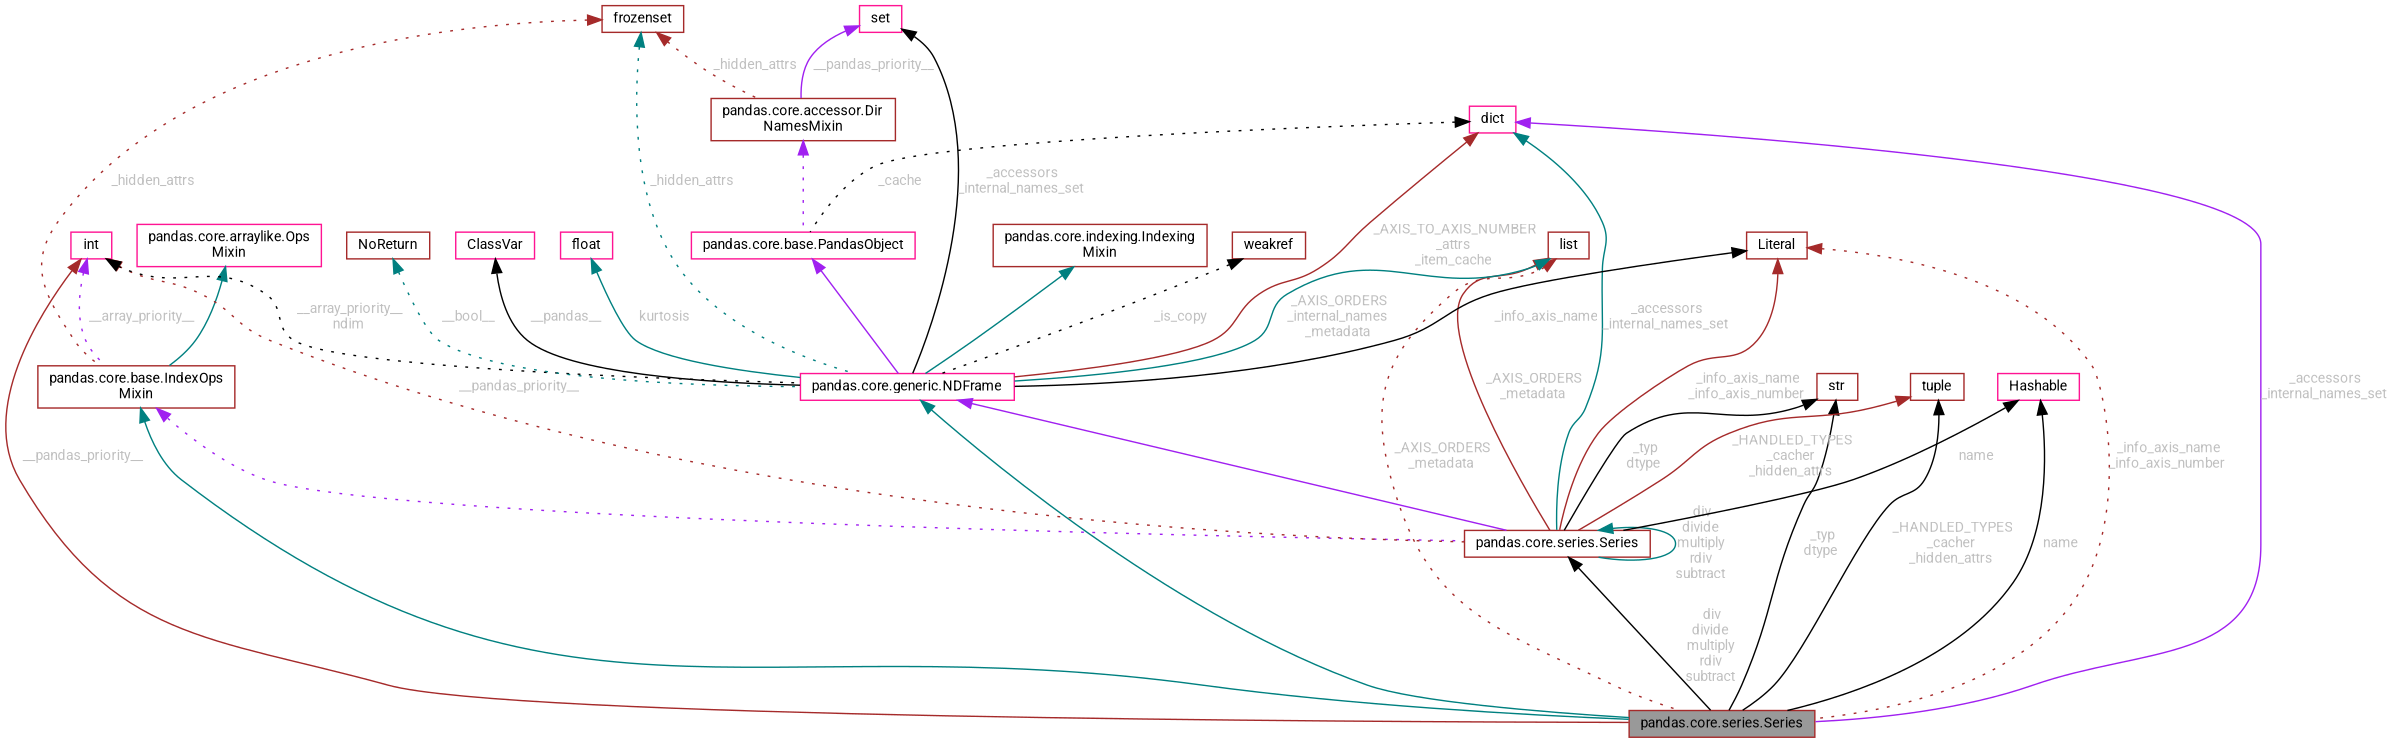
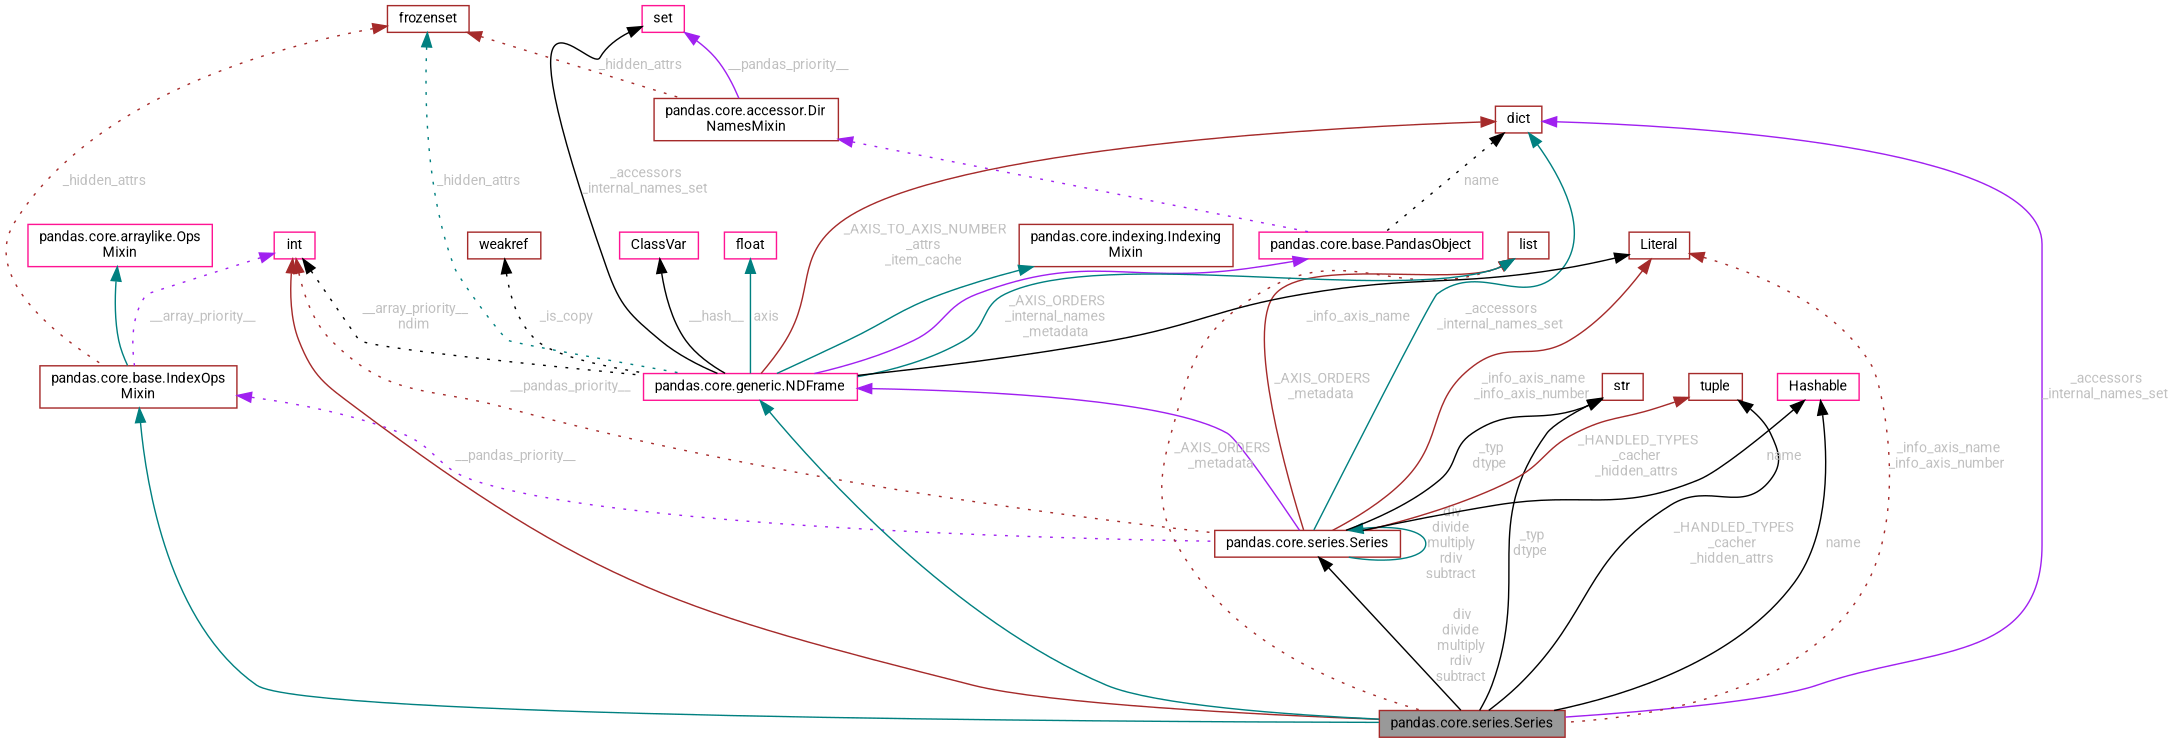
node "dict": color deeppink -> brown
edge "pandas.core.base.PandasObject" -> "dict": label " _cache" -> " name"
node "NoReturn": removed
edge "pandas.core.generic.NDFrame" -> "ClassVar": label " __pandas__" -> " __hash__"
edge "pandas.core.generic.NDFrame" -> "float": label " kurtosis" -> " axis"
